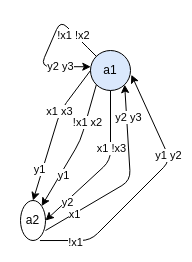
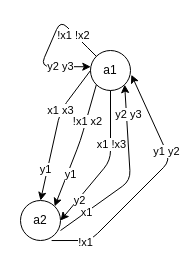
node "a1": fillcolor #dae8fc -> #ffffff
node "a2": size 25x40 -> 40x40
